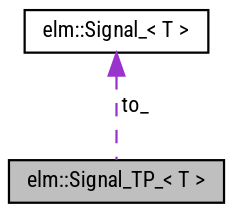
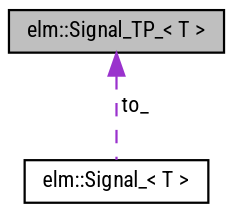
edge "elm::Signal_TP_< T >" -> "elm::Signal_< T >": reversed
